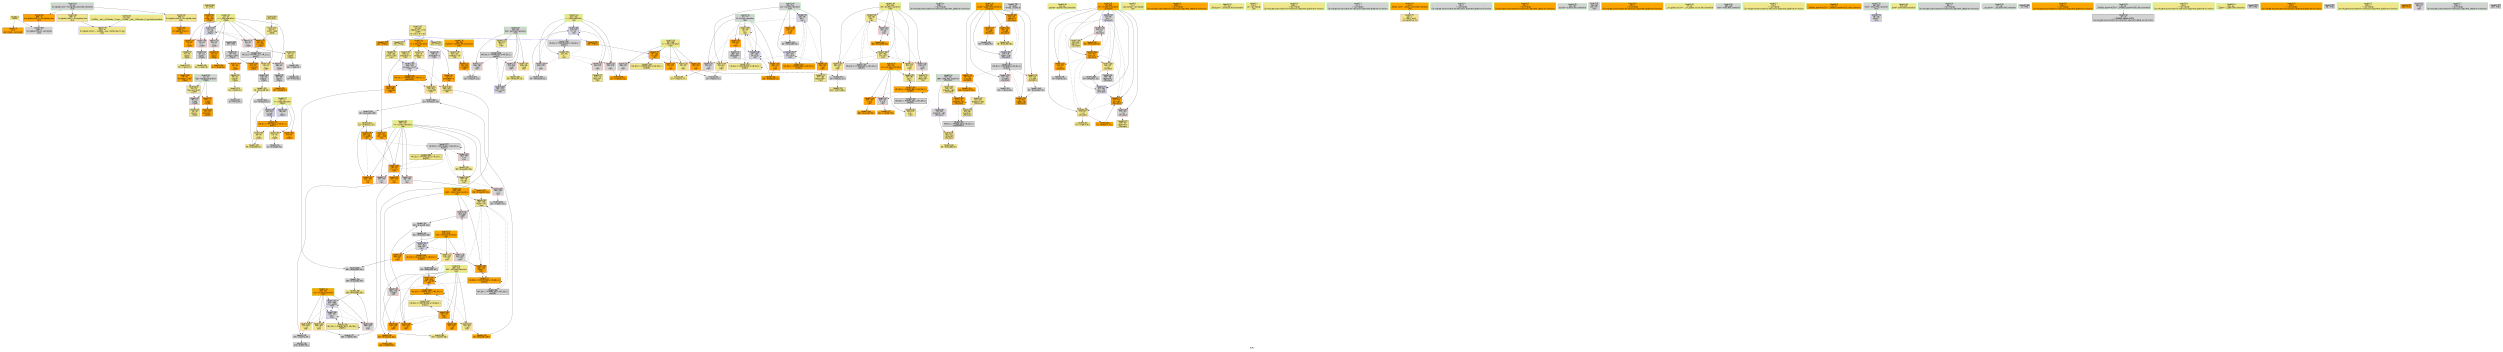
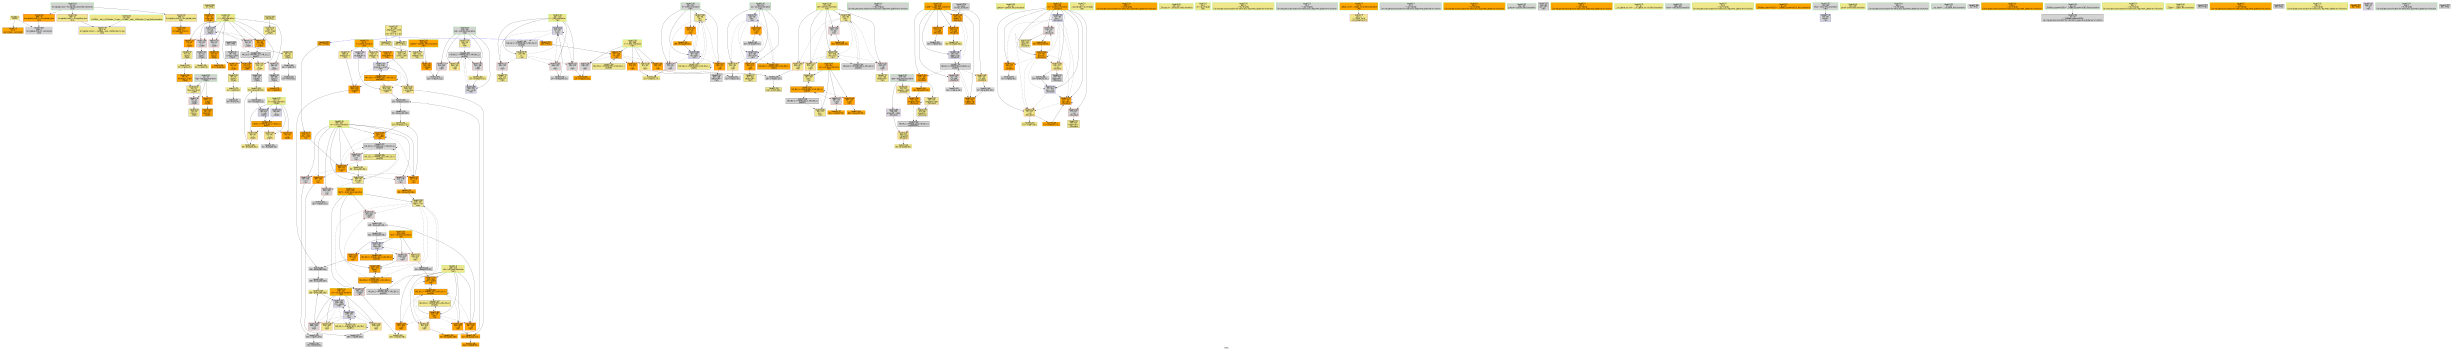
edge "NodeID: 142" -> "NodeID: 188": reversed
